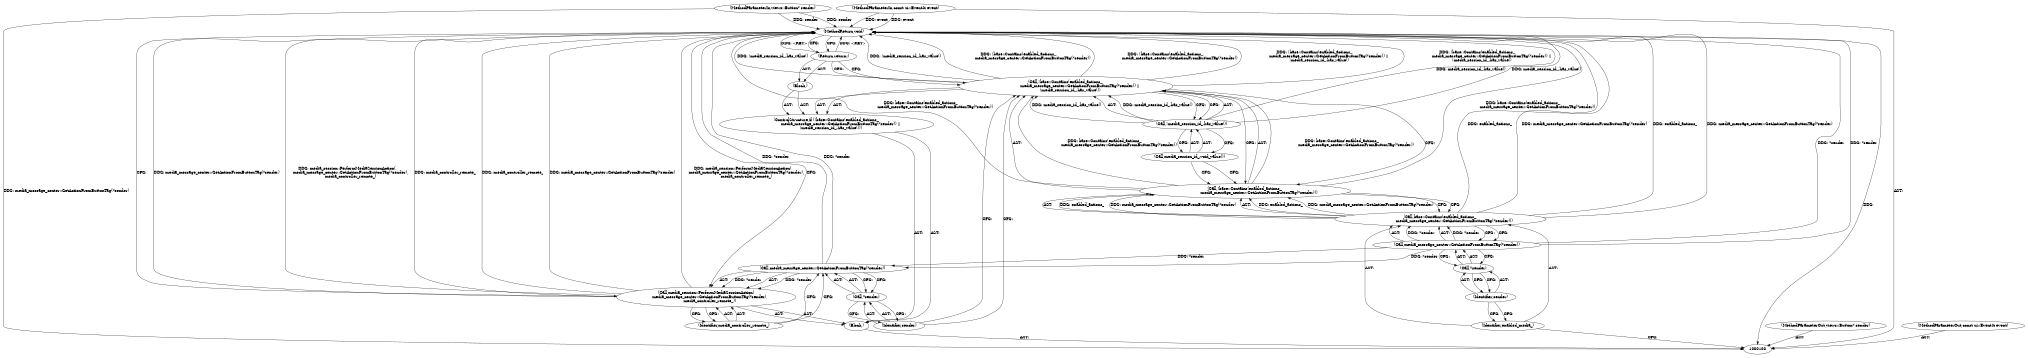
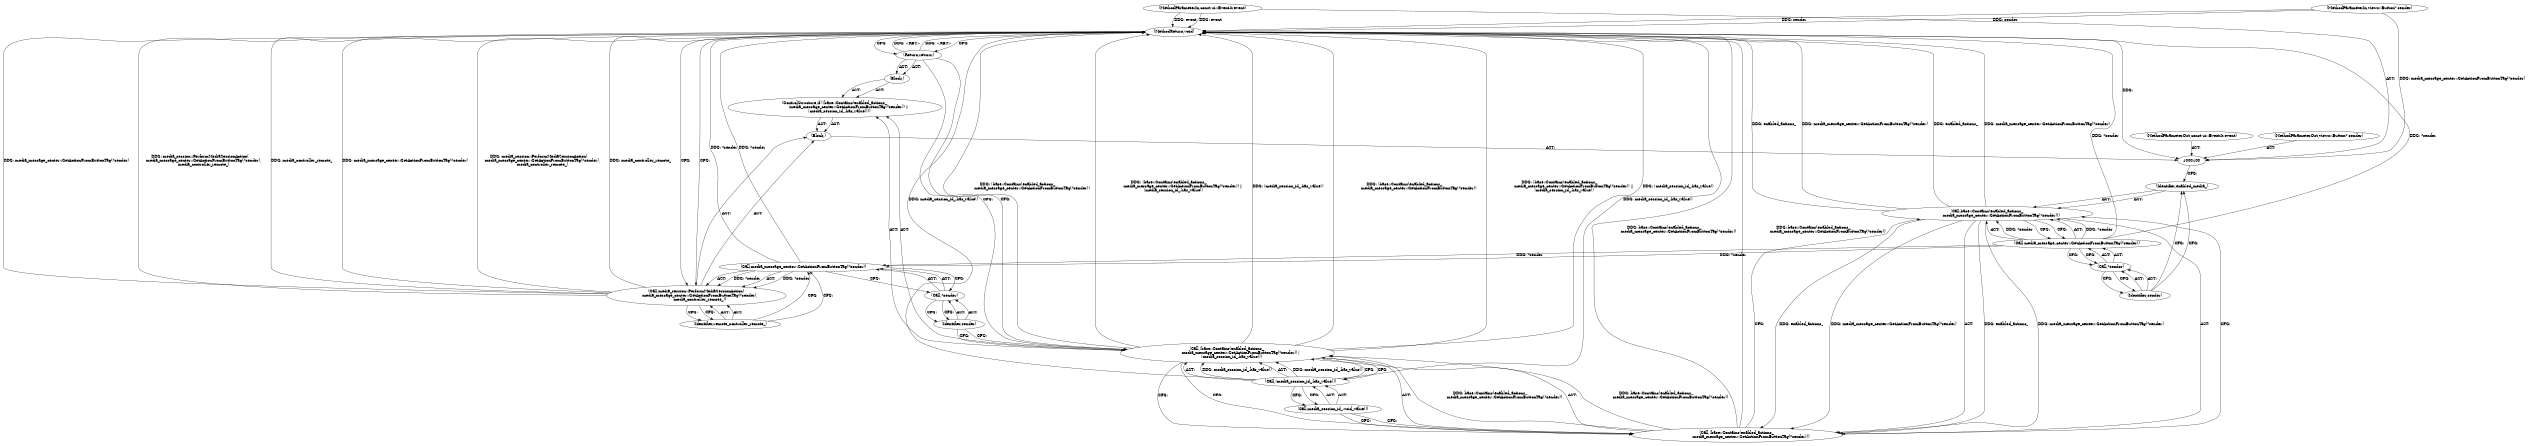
node "(Identifier,media_controller_remote_)": label "(Identifier,media_controller_remote_)" -> "(Identifier,remote_controller_remote_)"
edge "(Identifier,enabled_media_)" -> "1000100": reversed
